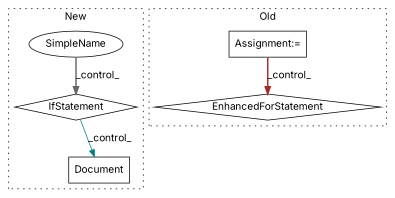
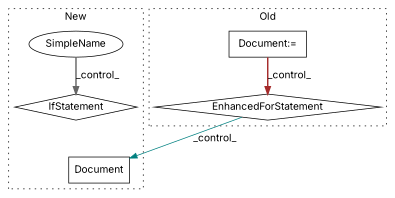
node "Assignment:=": label "Assignment:=" -> "Document:="
edge "IfStatement" -> "Document": now "EnhancedForStatement" -> "Document"
